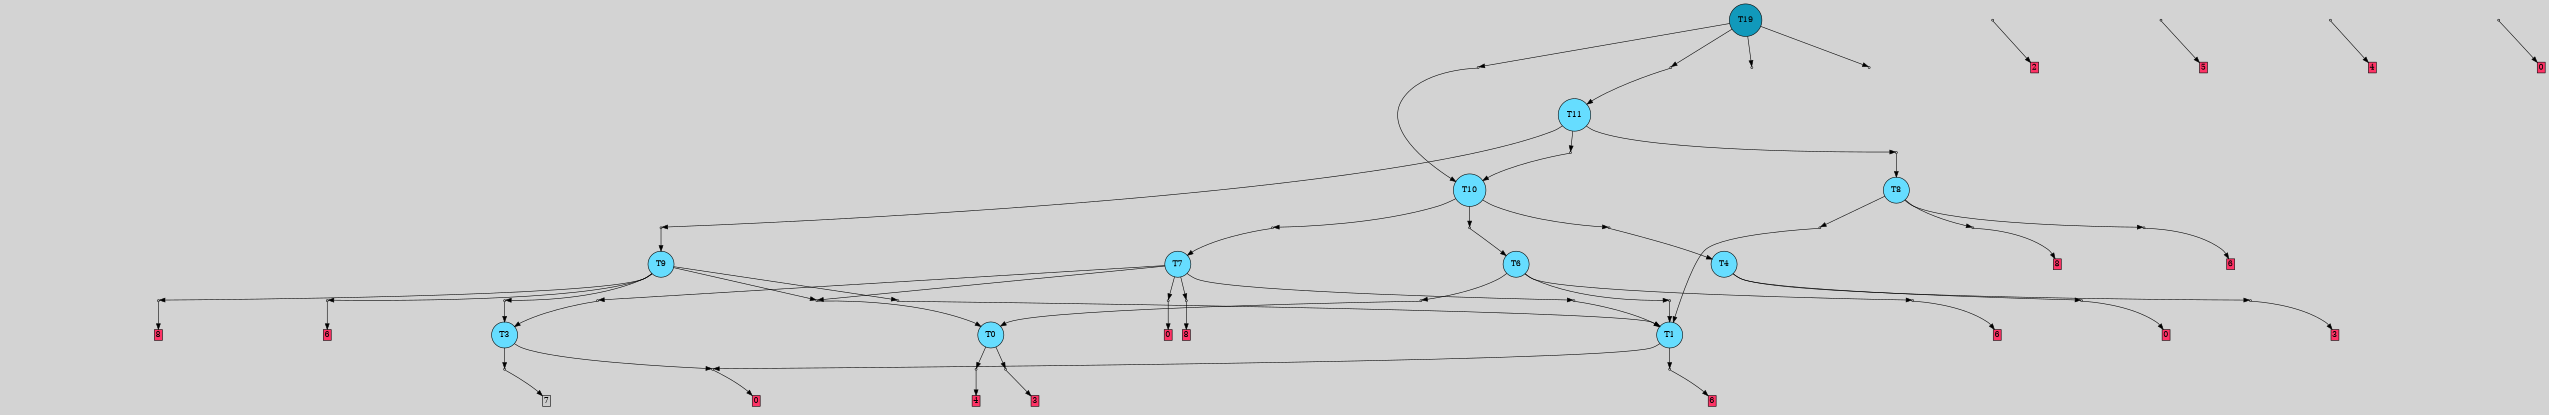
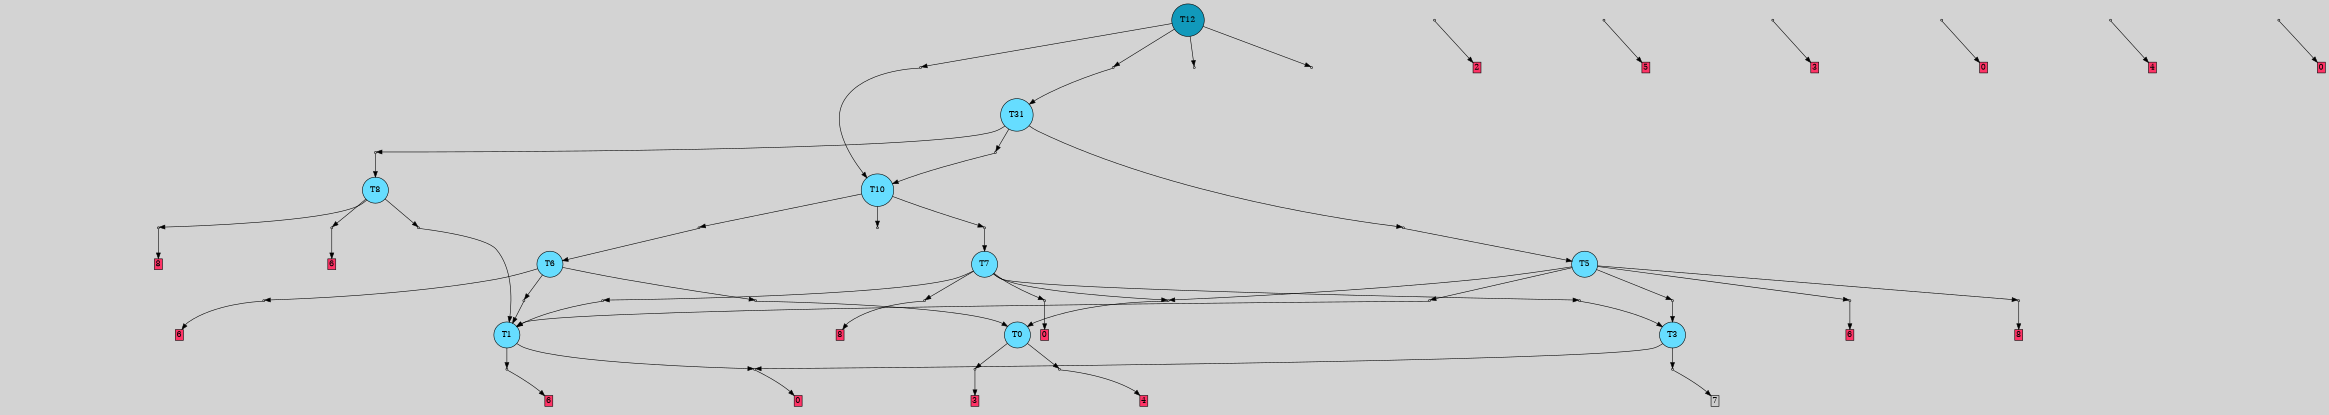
node "T19": label "T19" -> "T12"
node "T11": label "T11" -> "T31"
node "T9": label "T9" -> "T5"
node "T4": removed
